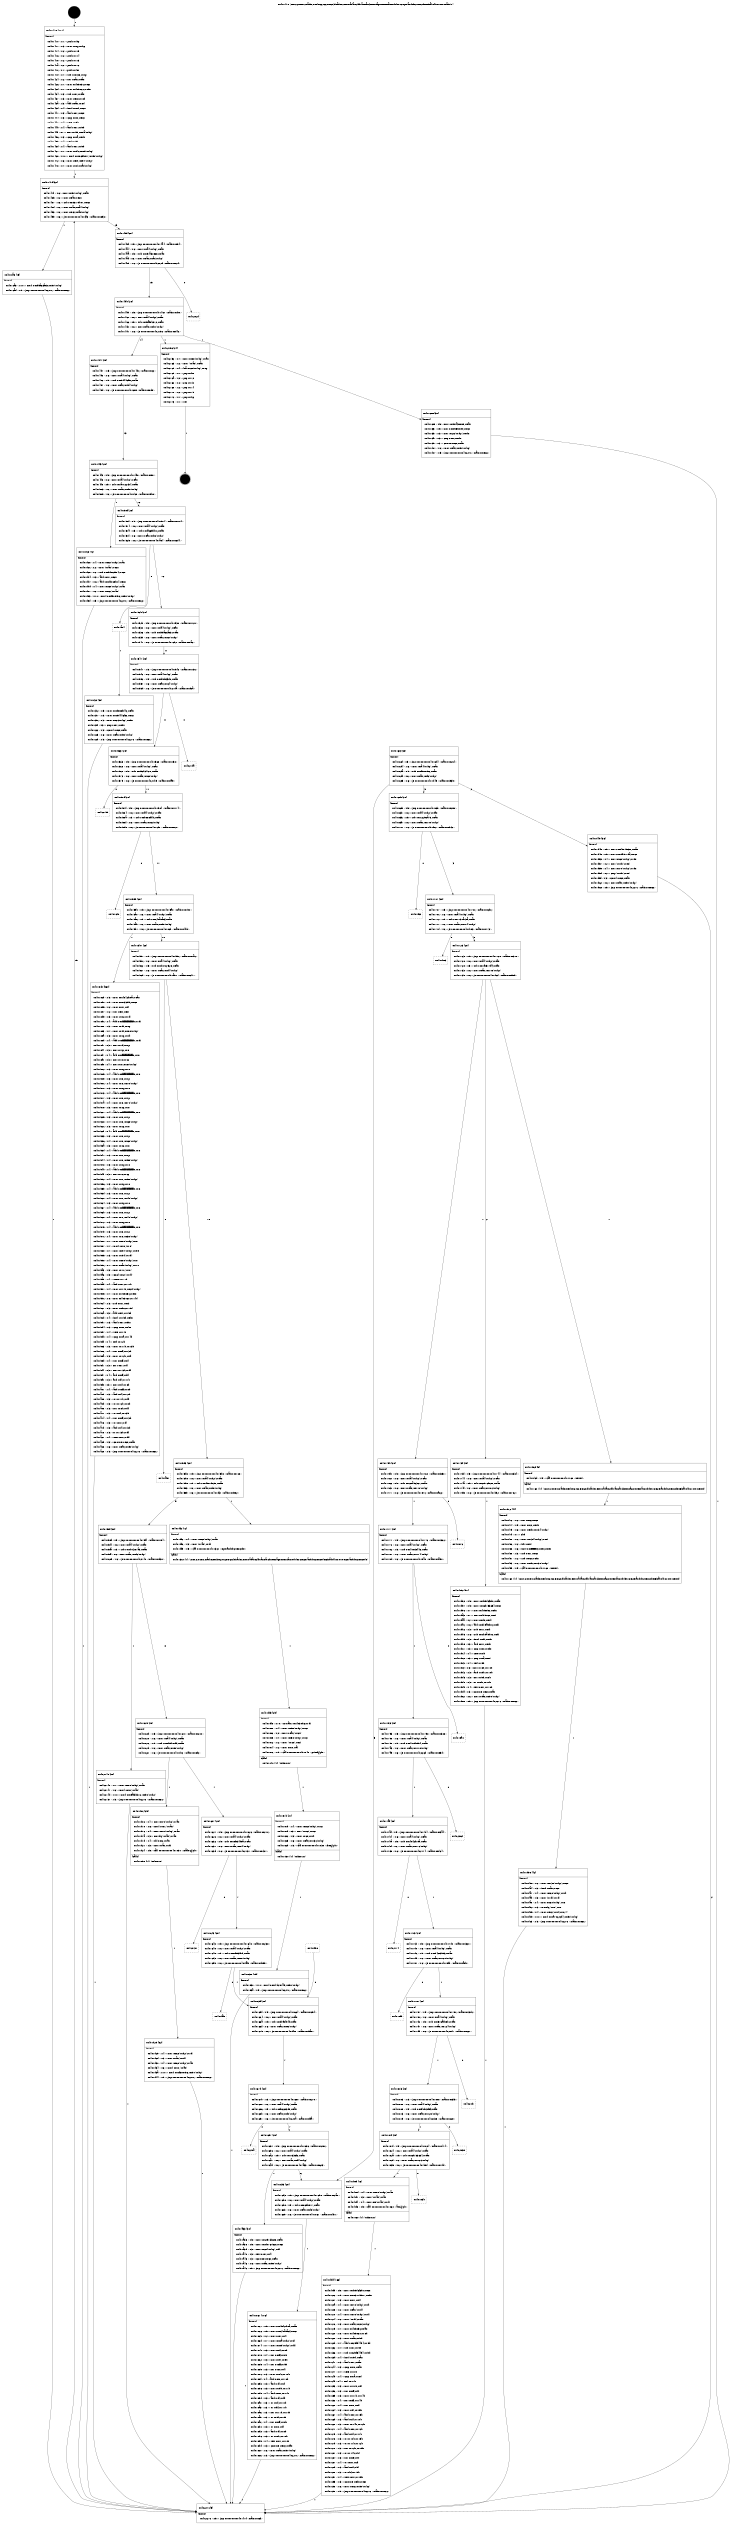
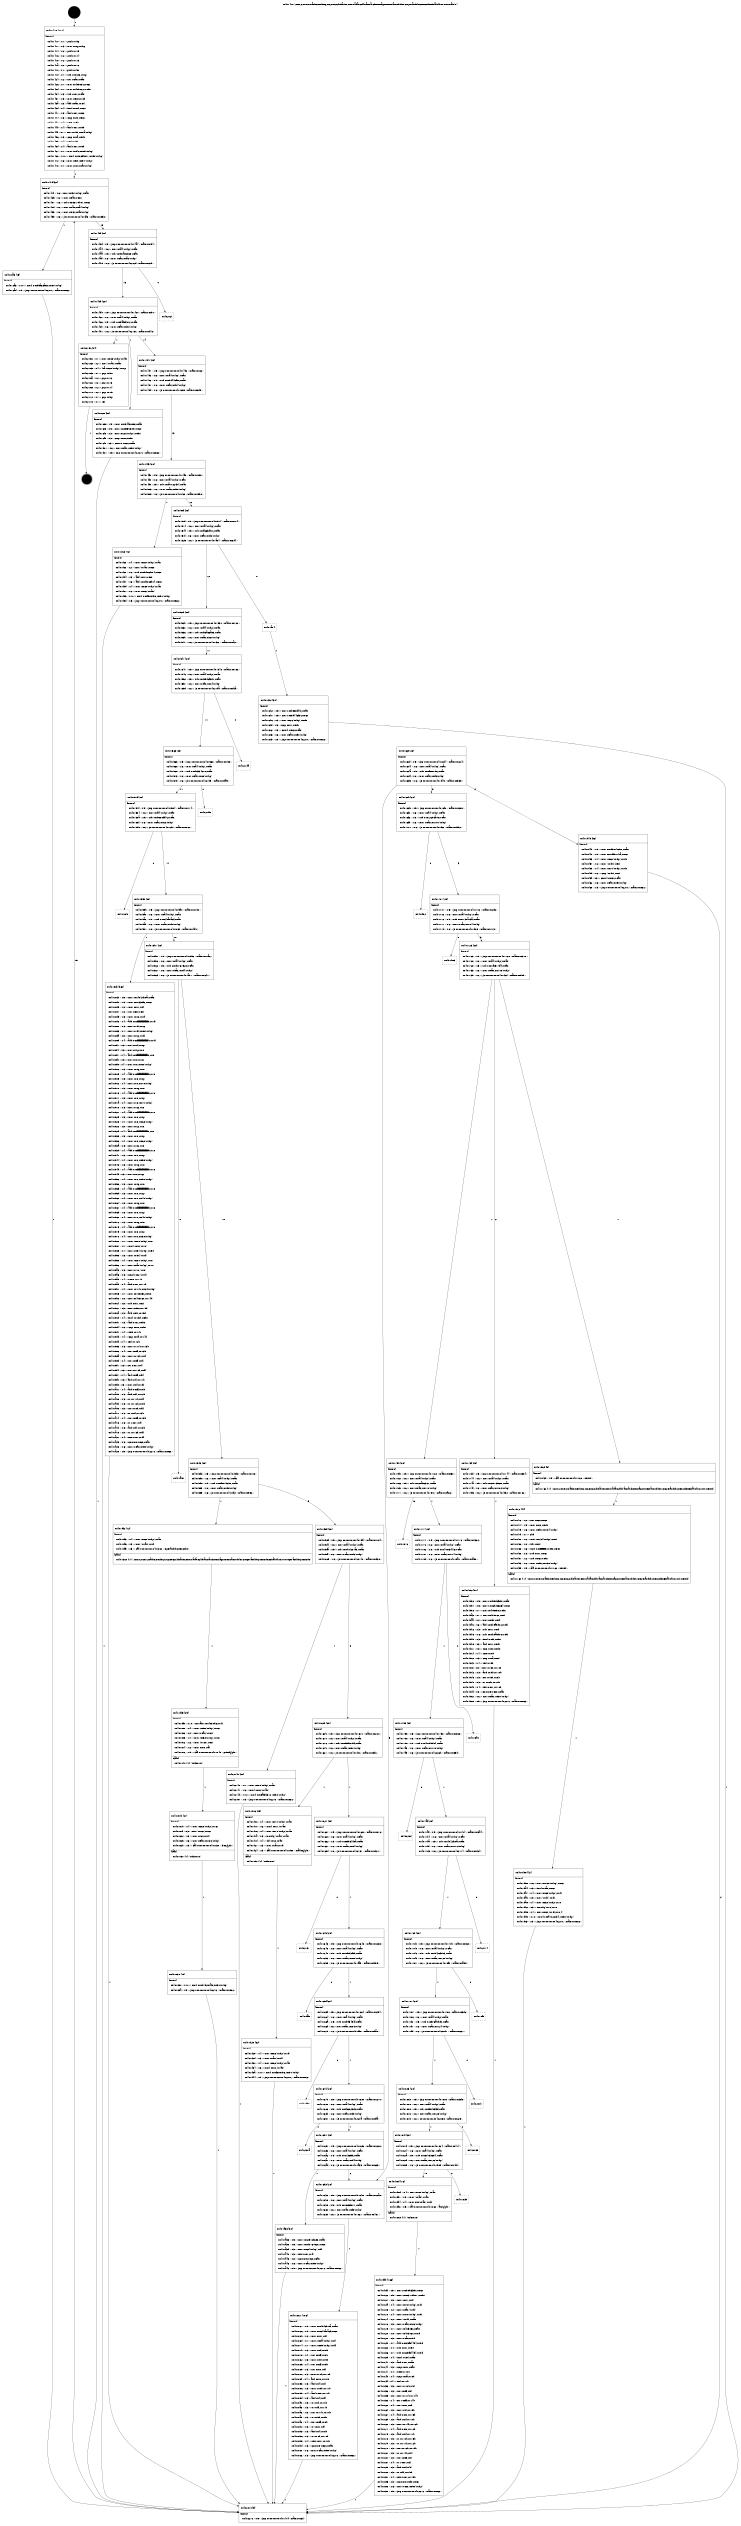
edge "0x40175b [28]" -> "0x401e7c": label " 0" -> " 12"
edge "0x401fb8" -> "0x40165f [28]": reversed
edge "0x40181f [28]" -> "0x401bed [16]": label " 1" -> " 10"
